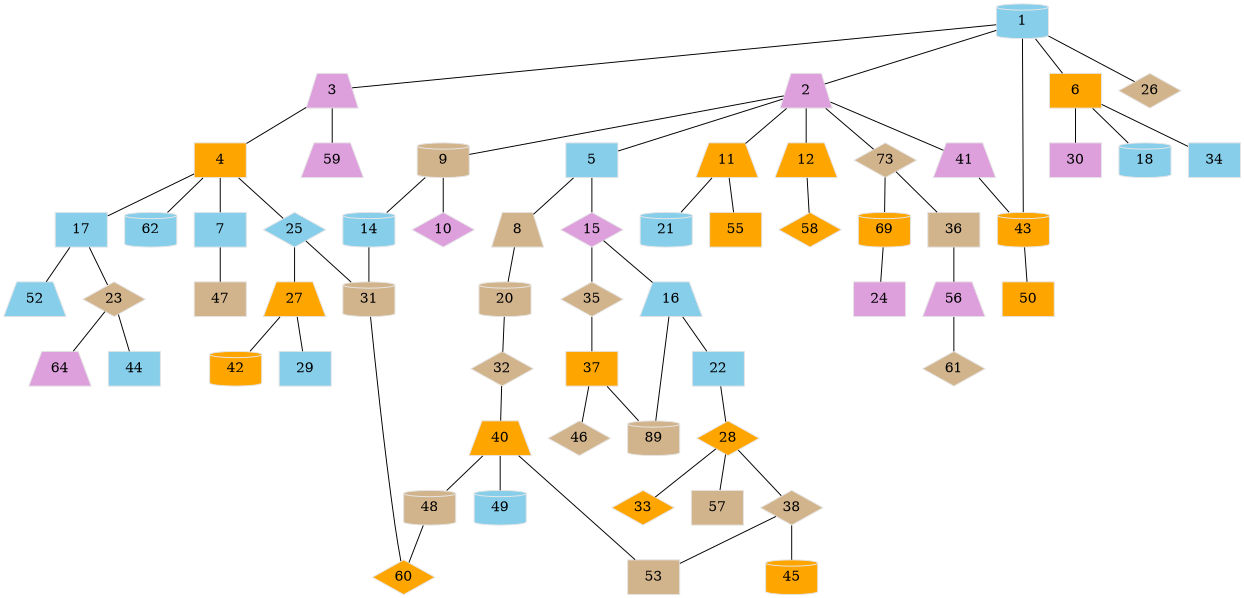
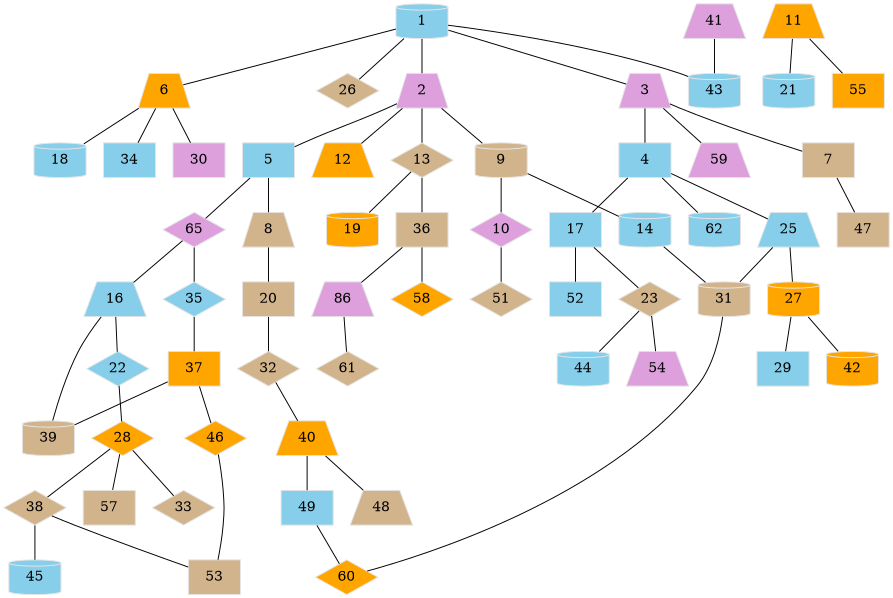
node "6": shape box -> trapezium
edge "2" -- "11": removed
edge "2" -- "41": removed
node "4": fillcolor orange -> skyblue
node "73": label "73" -> "13"
edge "4" -- "7": now "3" -- "7"
edge "12" -- "58": now "36" -- "58"
node "7": fillcolor skyblue -> tan
node "25": shape diamond -> trapezium
node "15": label "15" -> "65"
node "69": label "69" -> "19"
node "43": fillcolor orange -> skyblue
node "52": shape trapezium -> box
node "27": shape trapezium -> cylinder
node "51": added
node "20": shape cylinder -> box
node "35": fillcolor tan -> skyblue
node "24": removed
node "56": label "56" -> "86"
node "50": removed
node "64": label "64" -> "54"
node "44": shape box -> cylinder
node "22": shape box -> diamond
node "46": fillcolor tan -> orange
node "89": label "89" -> "39"
node "48": shape cylinder -> trapezium
node "49": shape cylinder -> box
edge "40" -- "53": now "46" -- "53"
node "33": fillcolor orange -> tan
edge "48" -- "60": now "49" -- "60"
node "45": fillcolor orange -> skyblue
